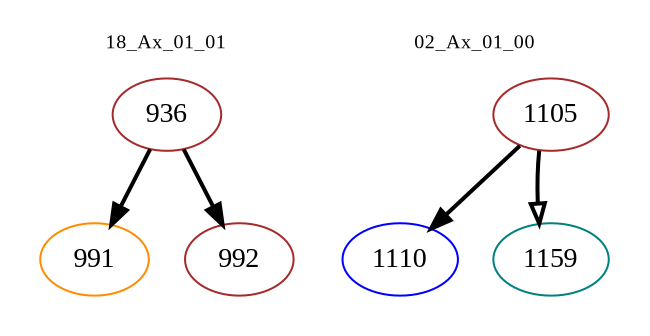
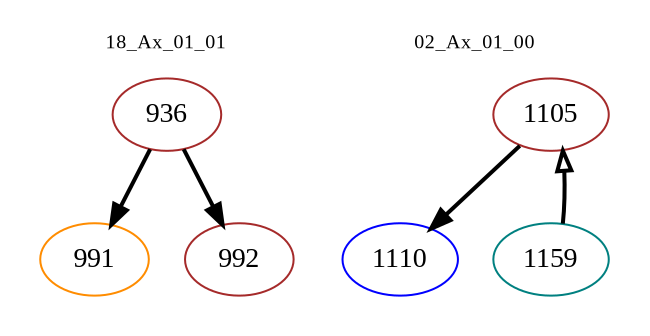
edge "1105" -> "1159": reversed
